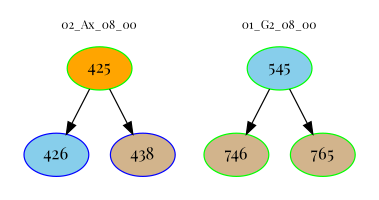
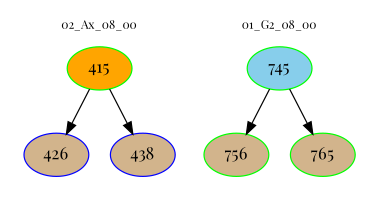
node "425": label "425" -> "415"
node "545": label "545" -> "745"
node "426": fillcolor skyblue -> tan
node "746": label "746" -> "756"
